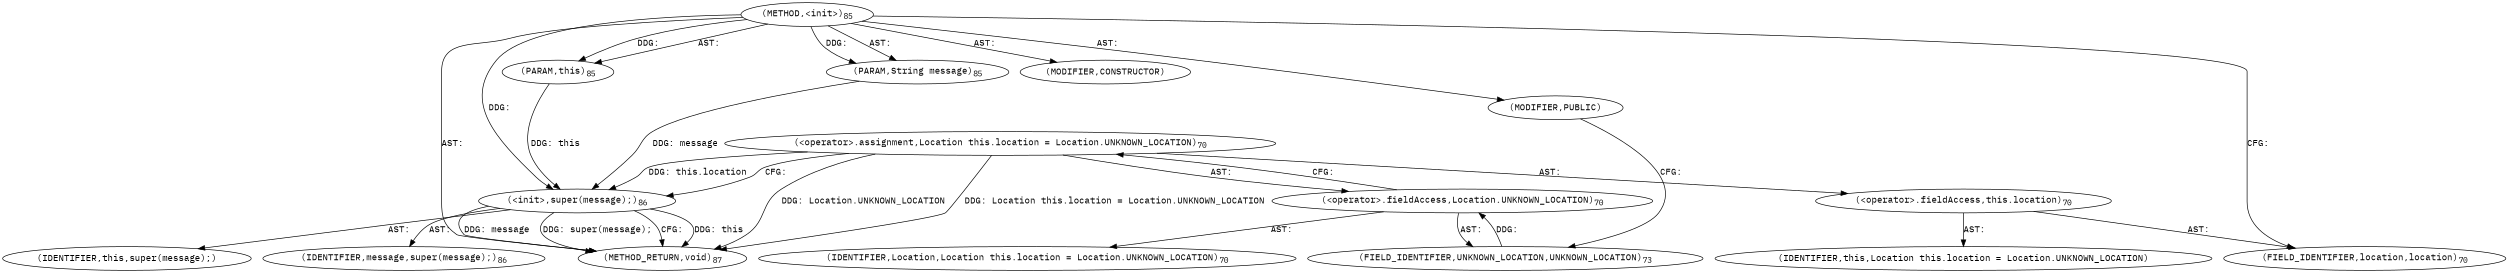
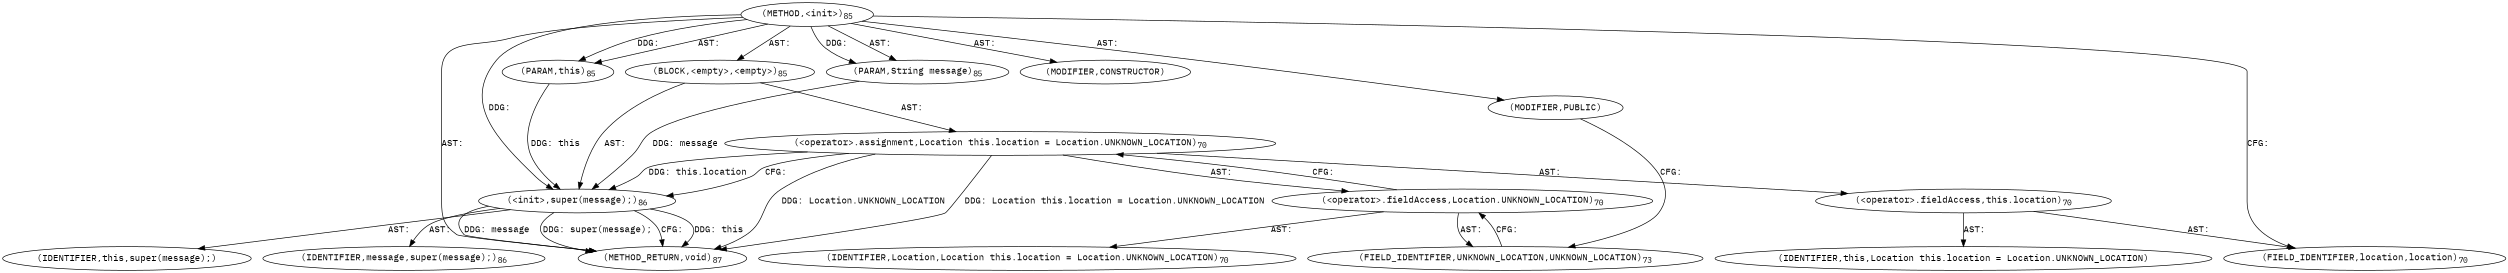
node "(BLOCK,<empty>,<empty>)": added
edge "(FIELD_IDENTIFIER,UNKNOWN_LOCATION,UNKNOWN_LOCATION)" -> "(<operator>.fieldAccess,Location.UNKNOWN_LOCATION)": label "DDG: " -> "CFG: "
